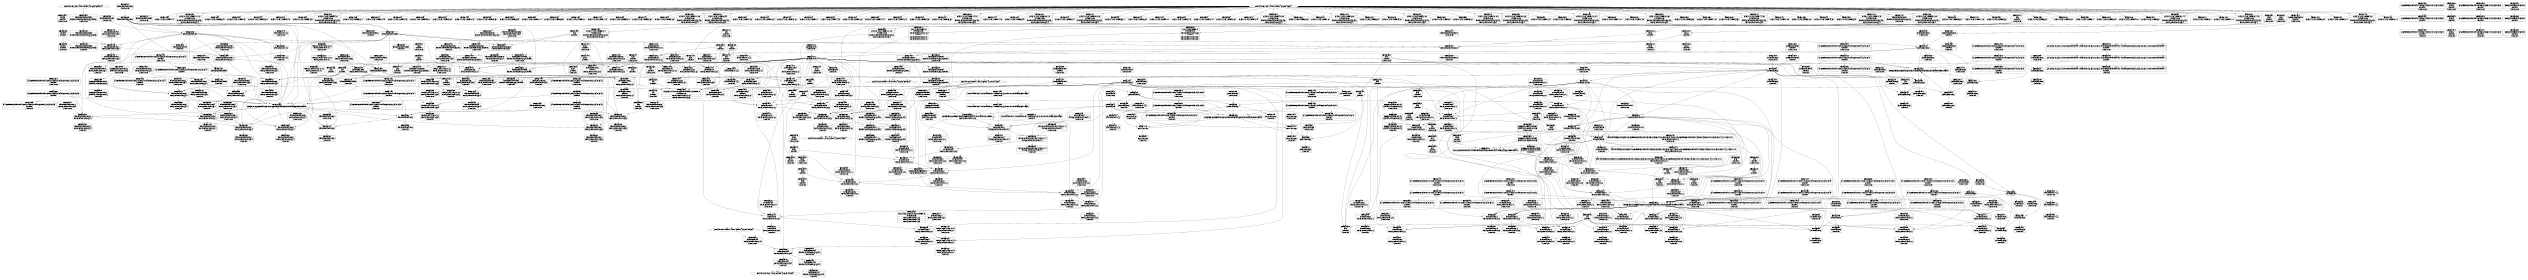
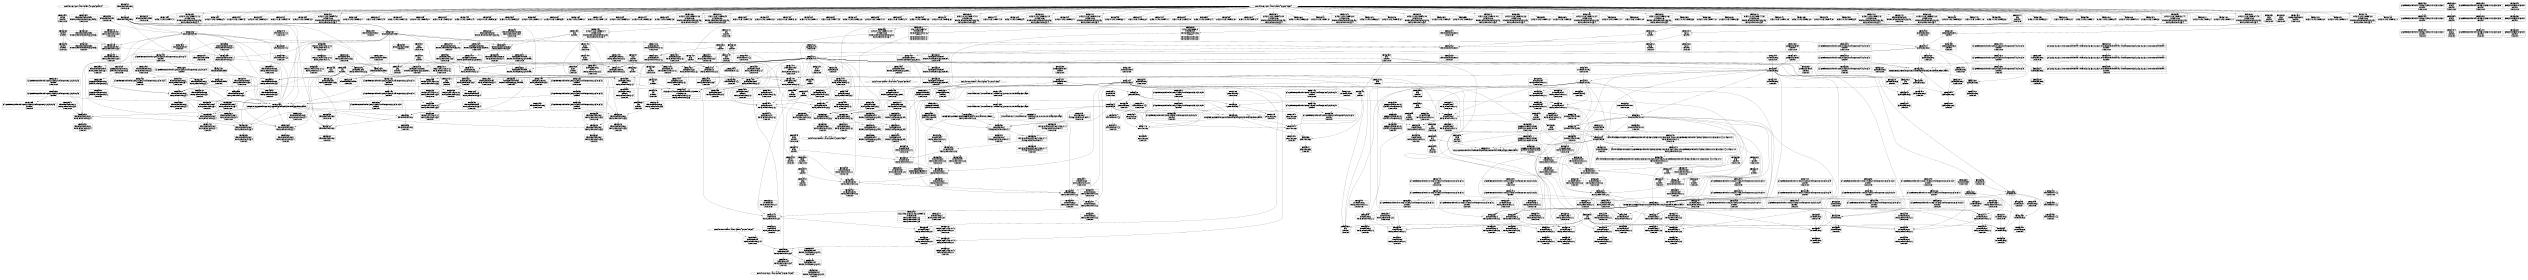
node "CE0x57fef80": removed
